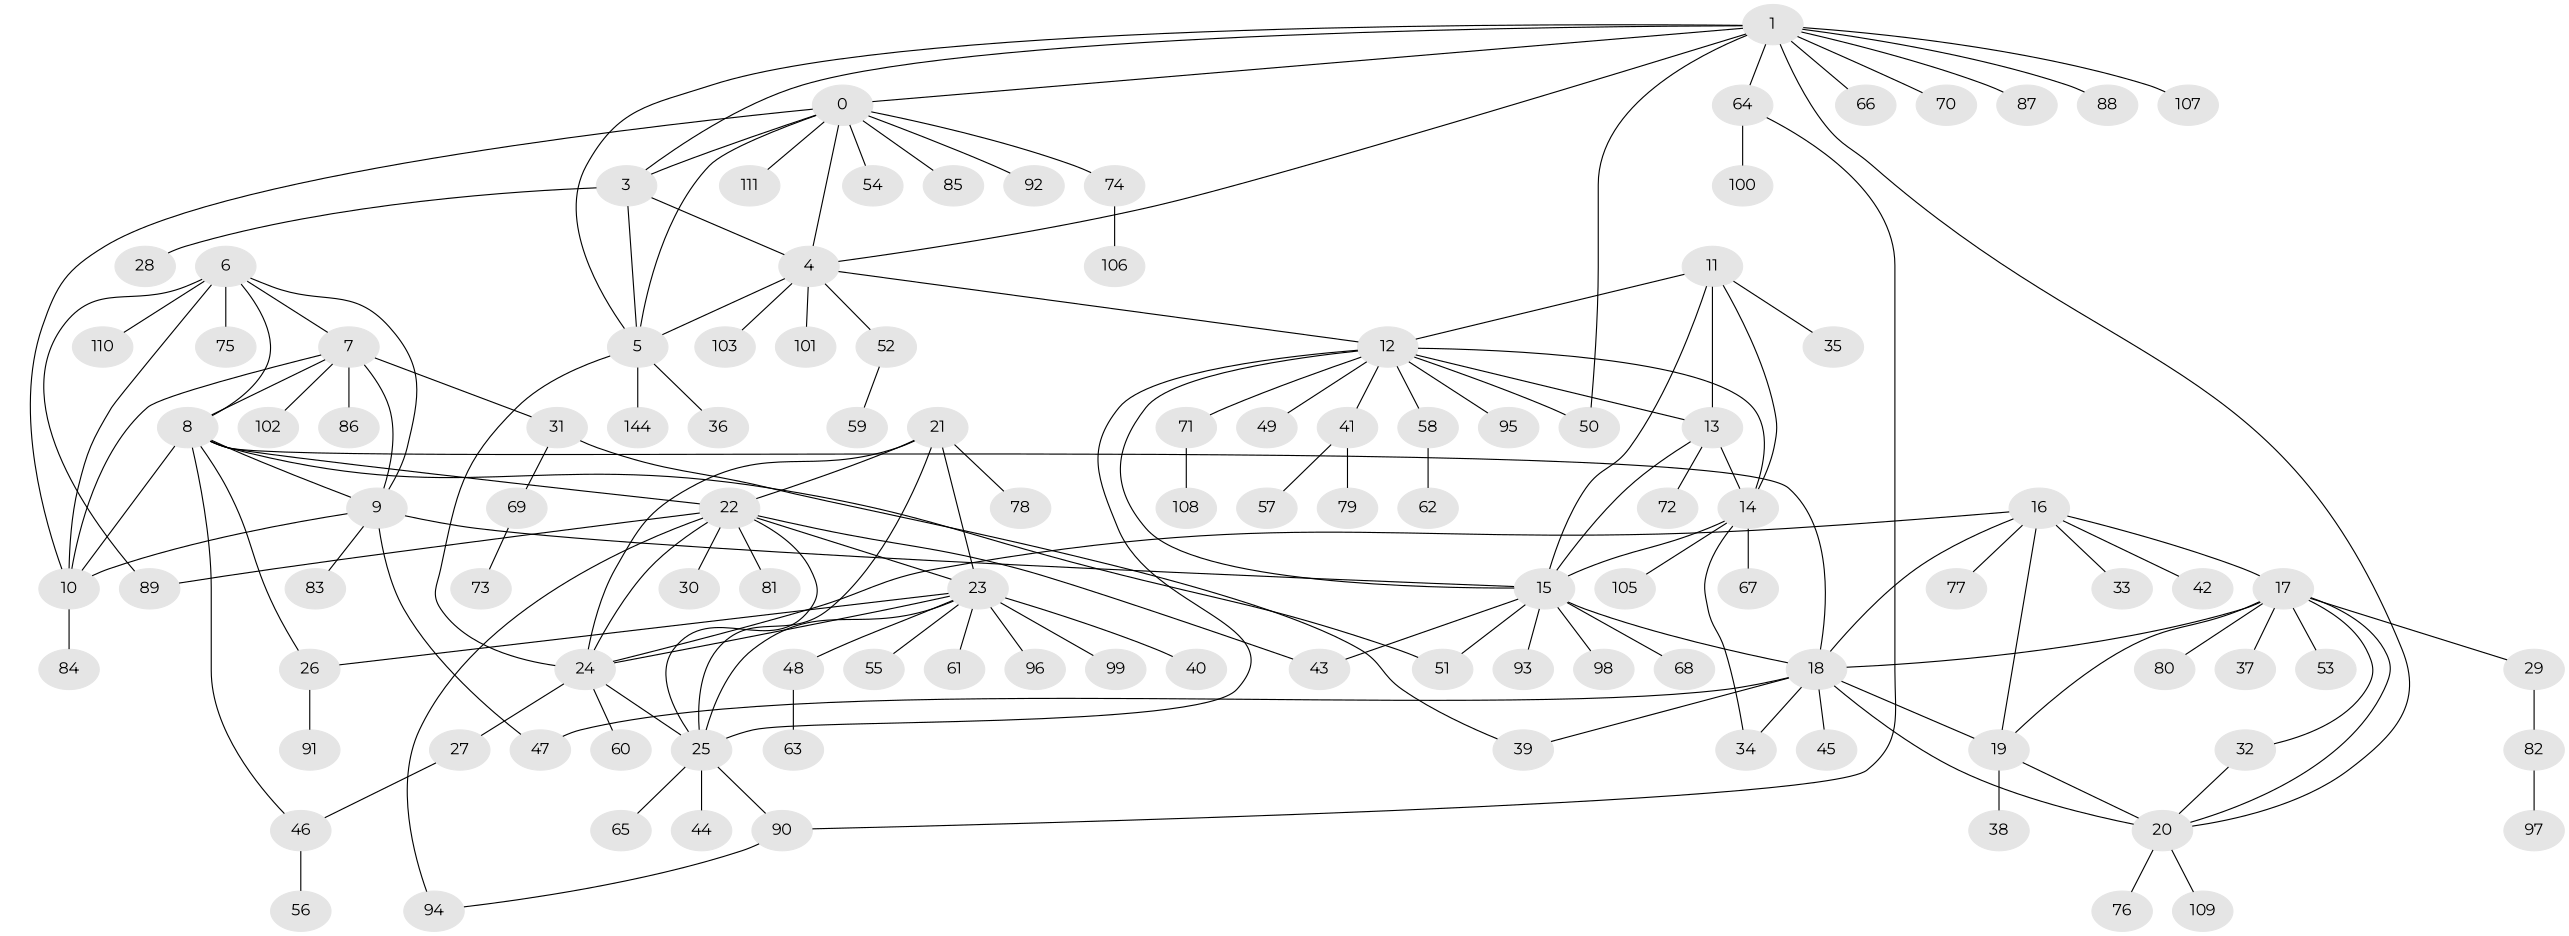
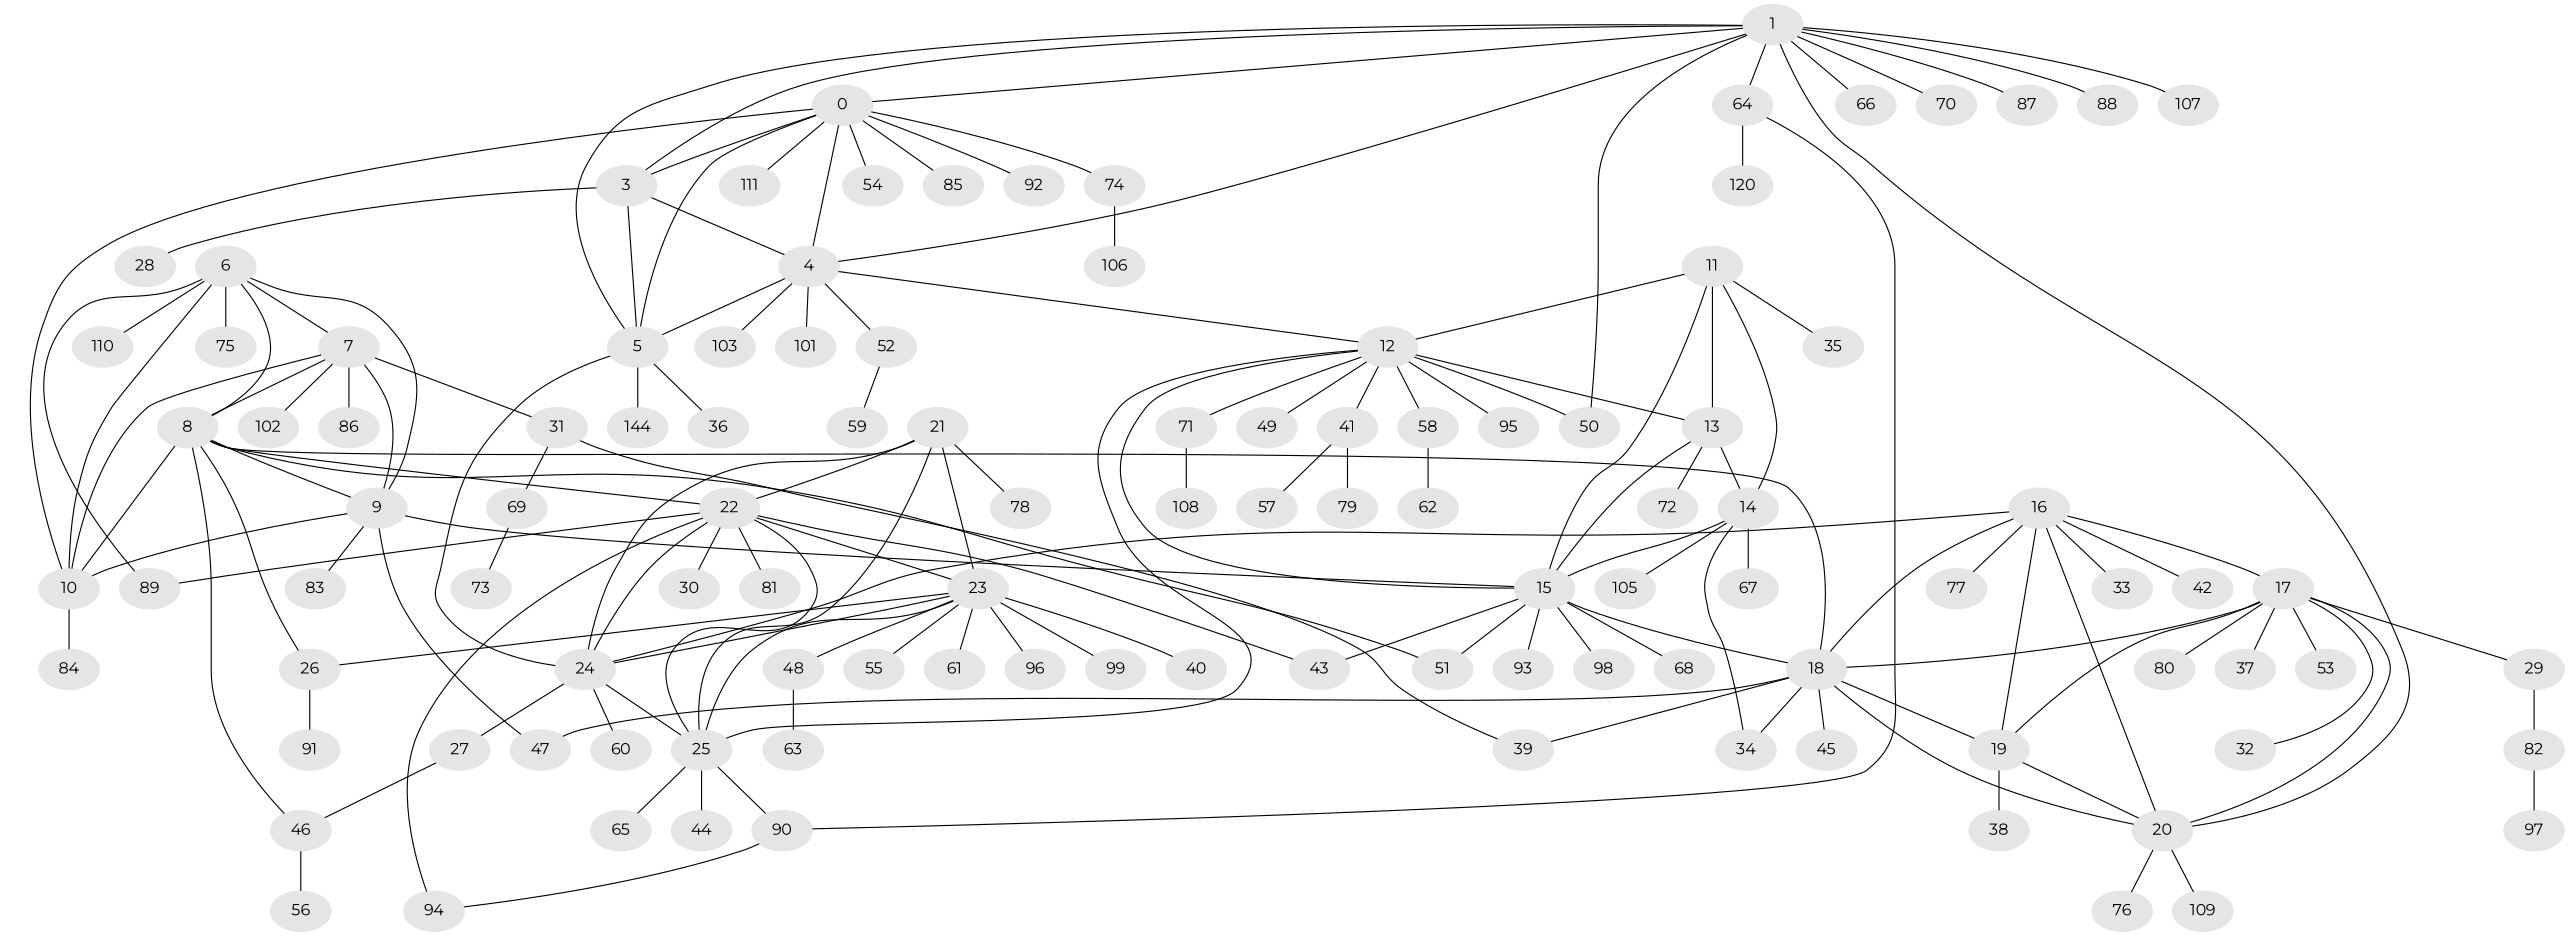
node "100": label "100" -> "120"
edge "12" -- "14": removed
edge "32" -- "20": now "16" -- "20"
